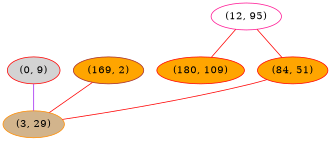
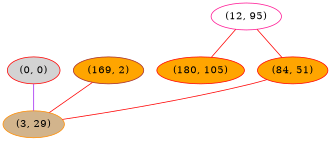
node "(0, 9)": label "(0, 9)" -> "(0, 0)"
node "(180, 109)": label "(180, 109)" -> "(180, 105)"
